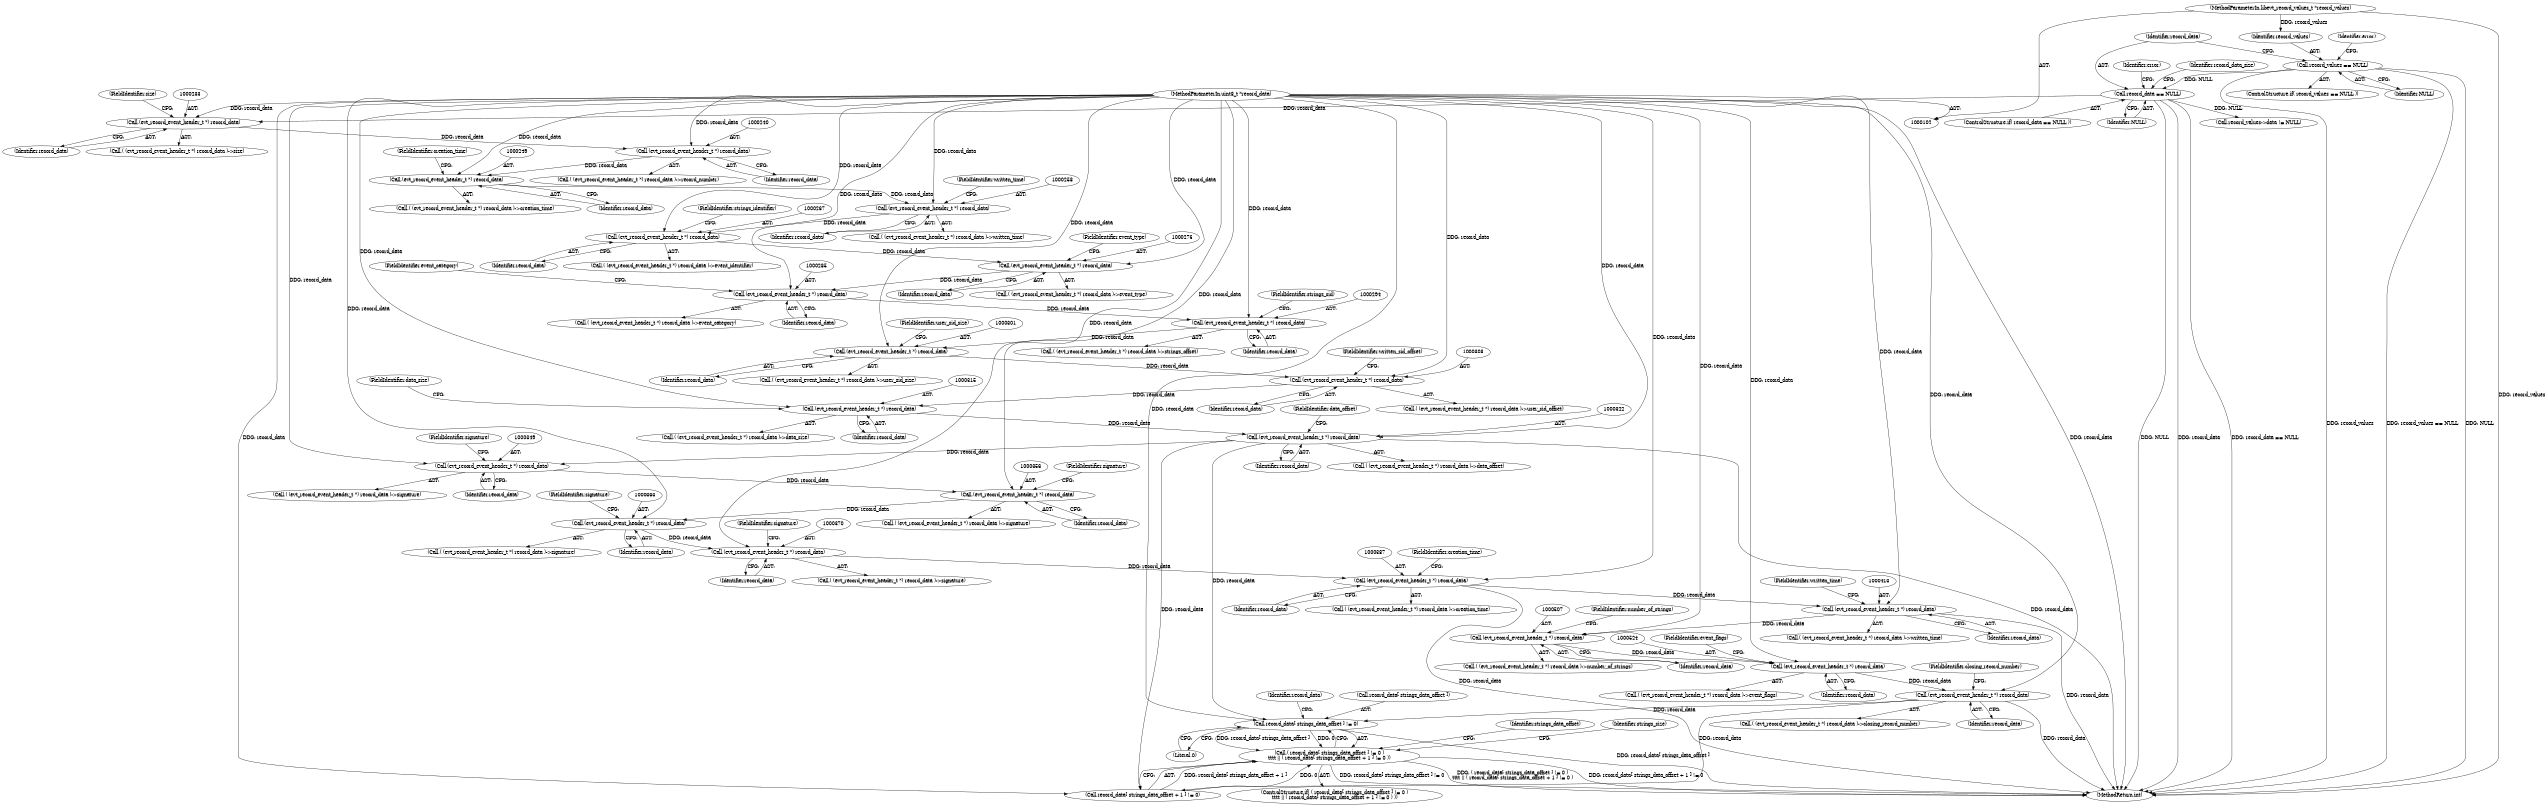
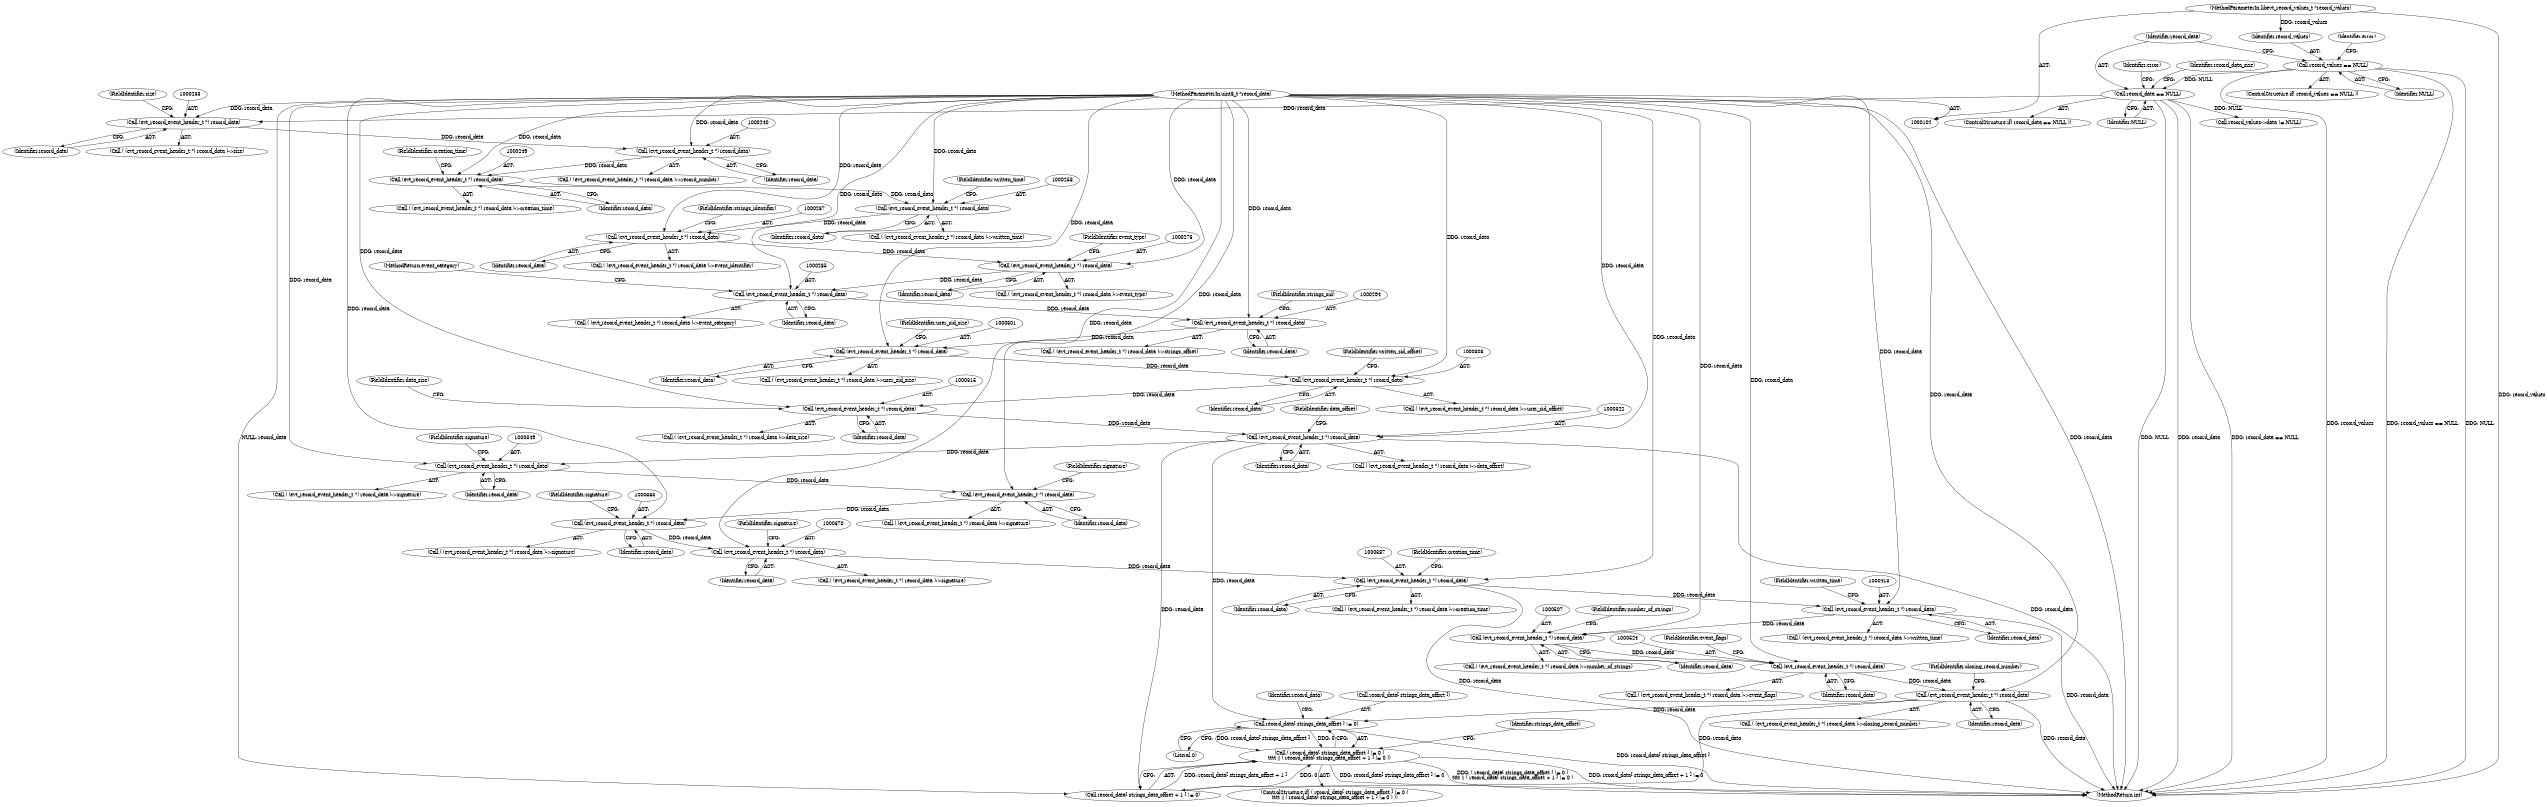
edge "(ControlStructure,if( record_data == NULL ))" -> "(Call,record_data == NULL)": reversed
node "(FieldIdentifier,event_category)": label "(FieldIdentifier,event_category)" -> "(MethodReturn,event_category)"
edge "(MethodParameterIn,uint8_t *record_data)" -> "(Call,record_data[ strings_data_offset ] != 0)": removed, label "DDG: record_data"
edge "(MethodParameterIn,uint8_t *record_data)" -> "(Call,record_data[ strings_data_offset + 1 ] != 0)": label "DDG: record_data" -> "NULL: record_data"
node "1000356": removed
node "(Identifier,strings_size)": removed
